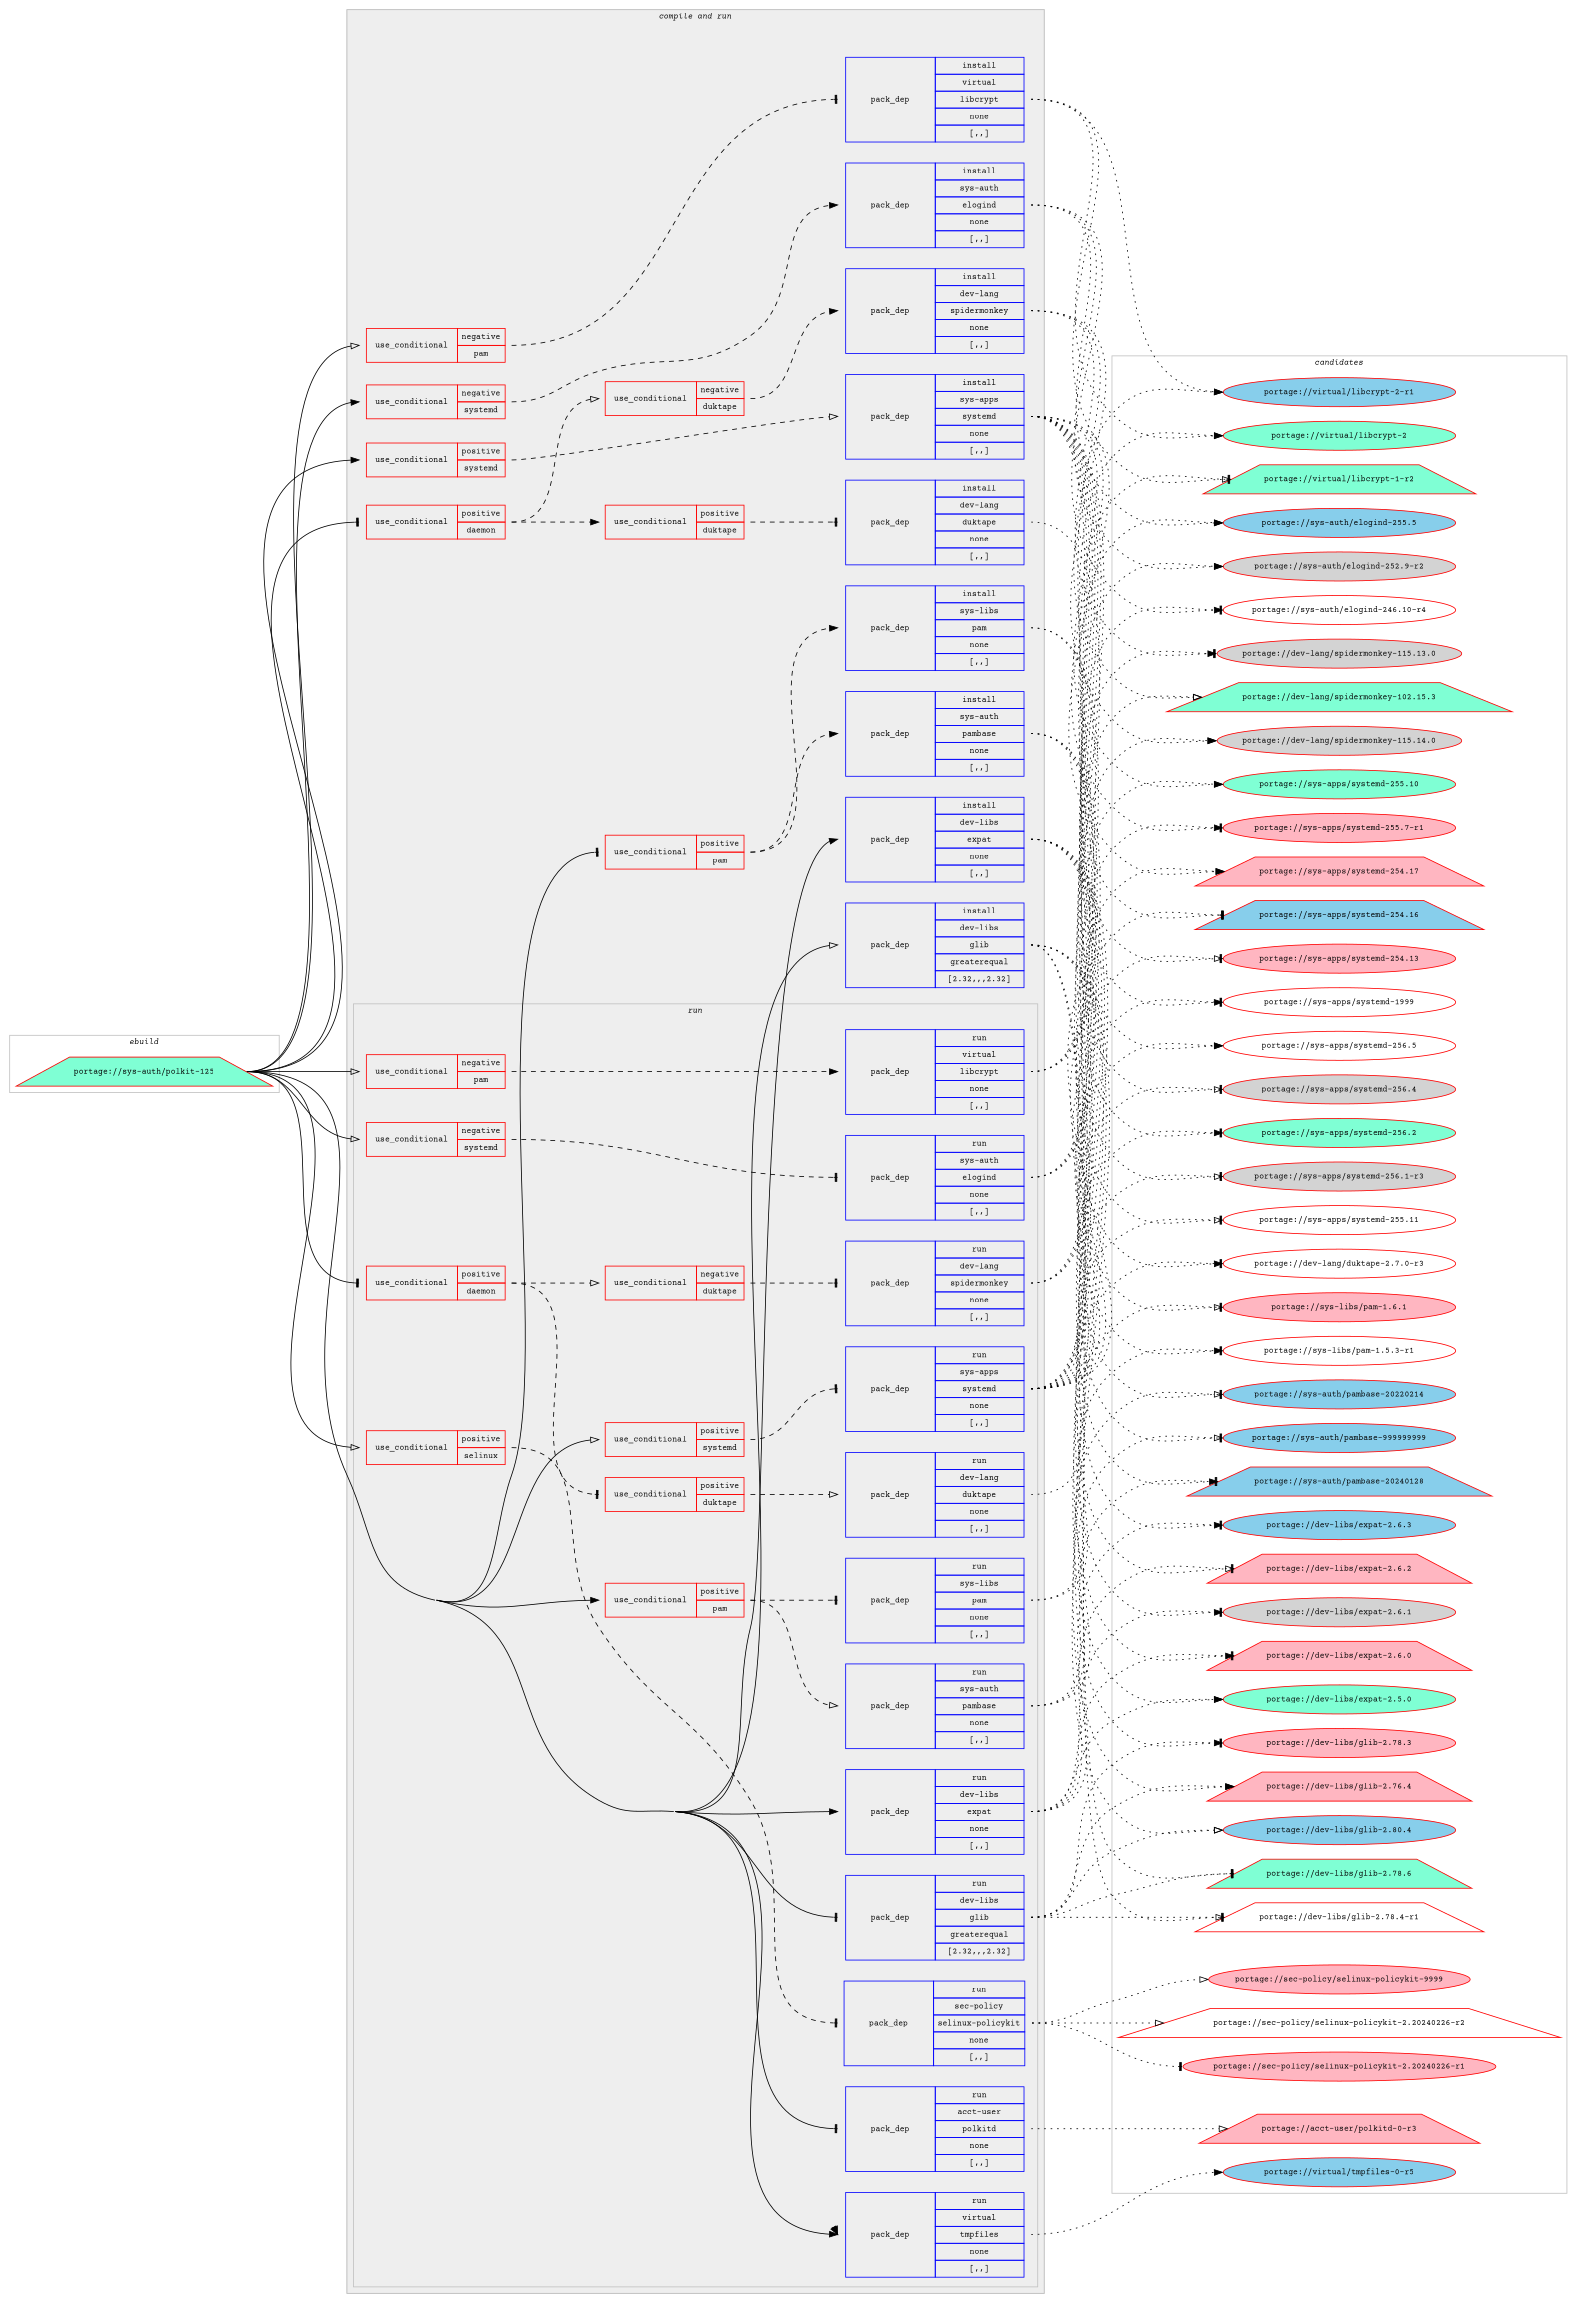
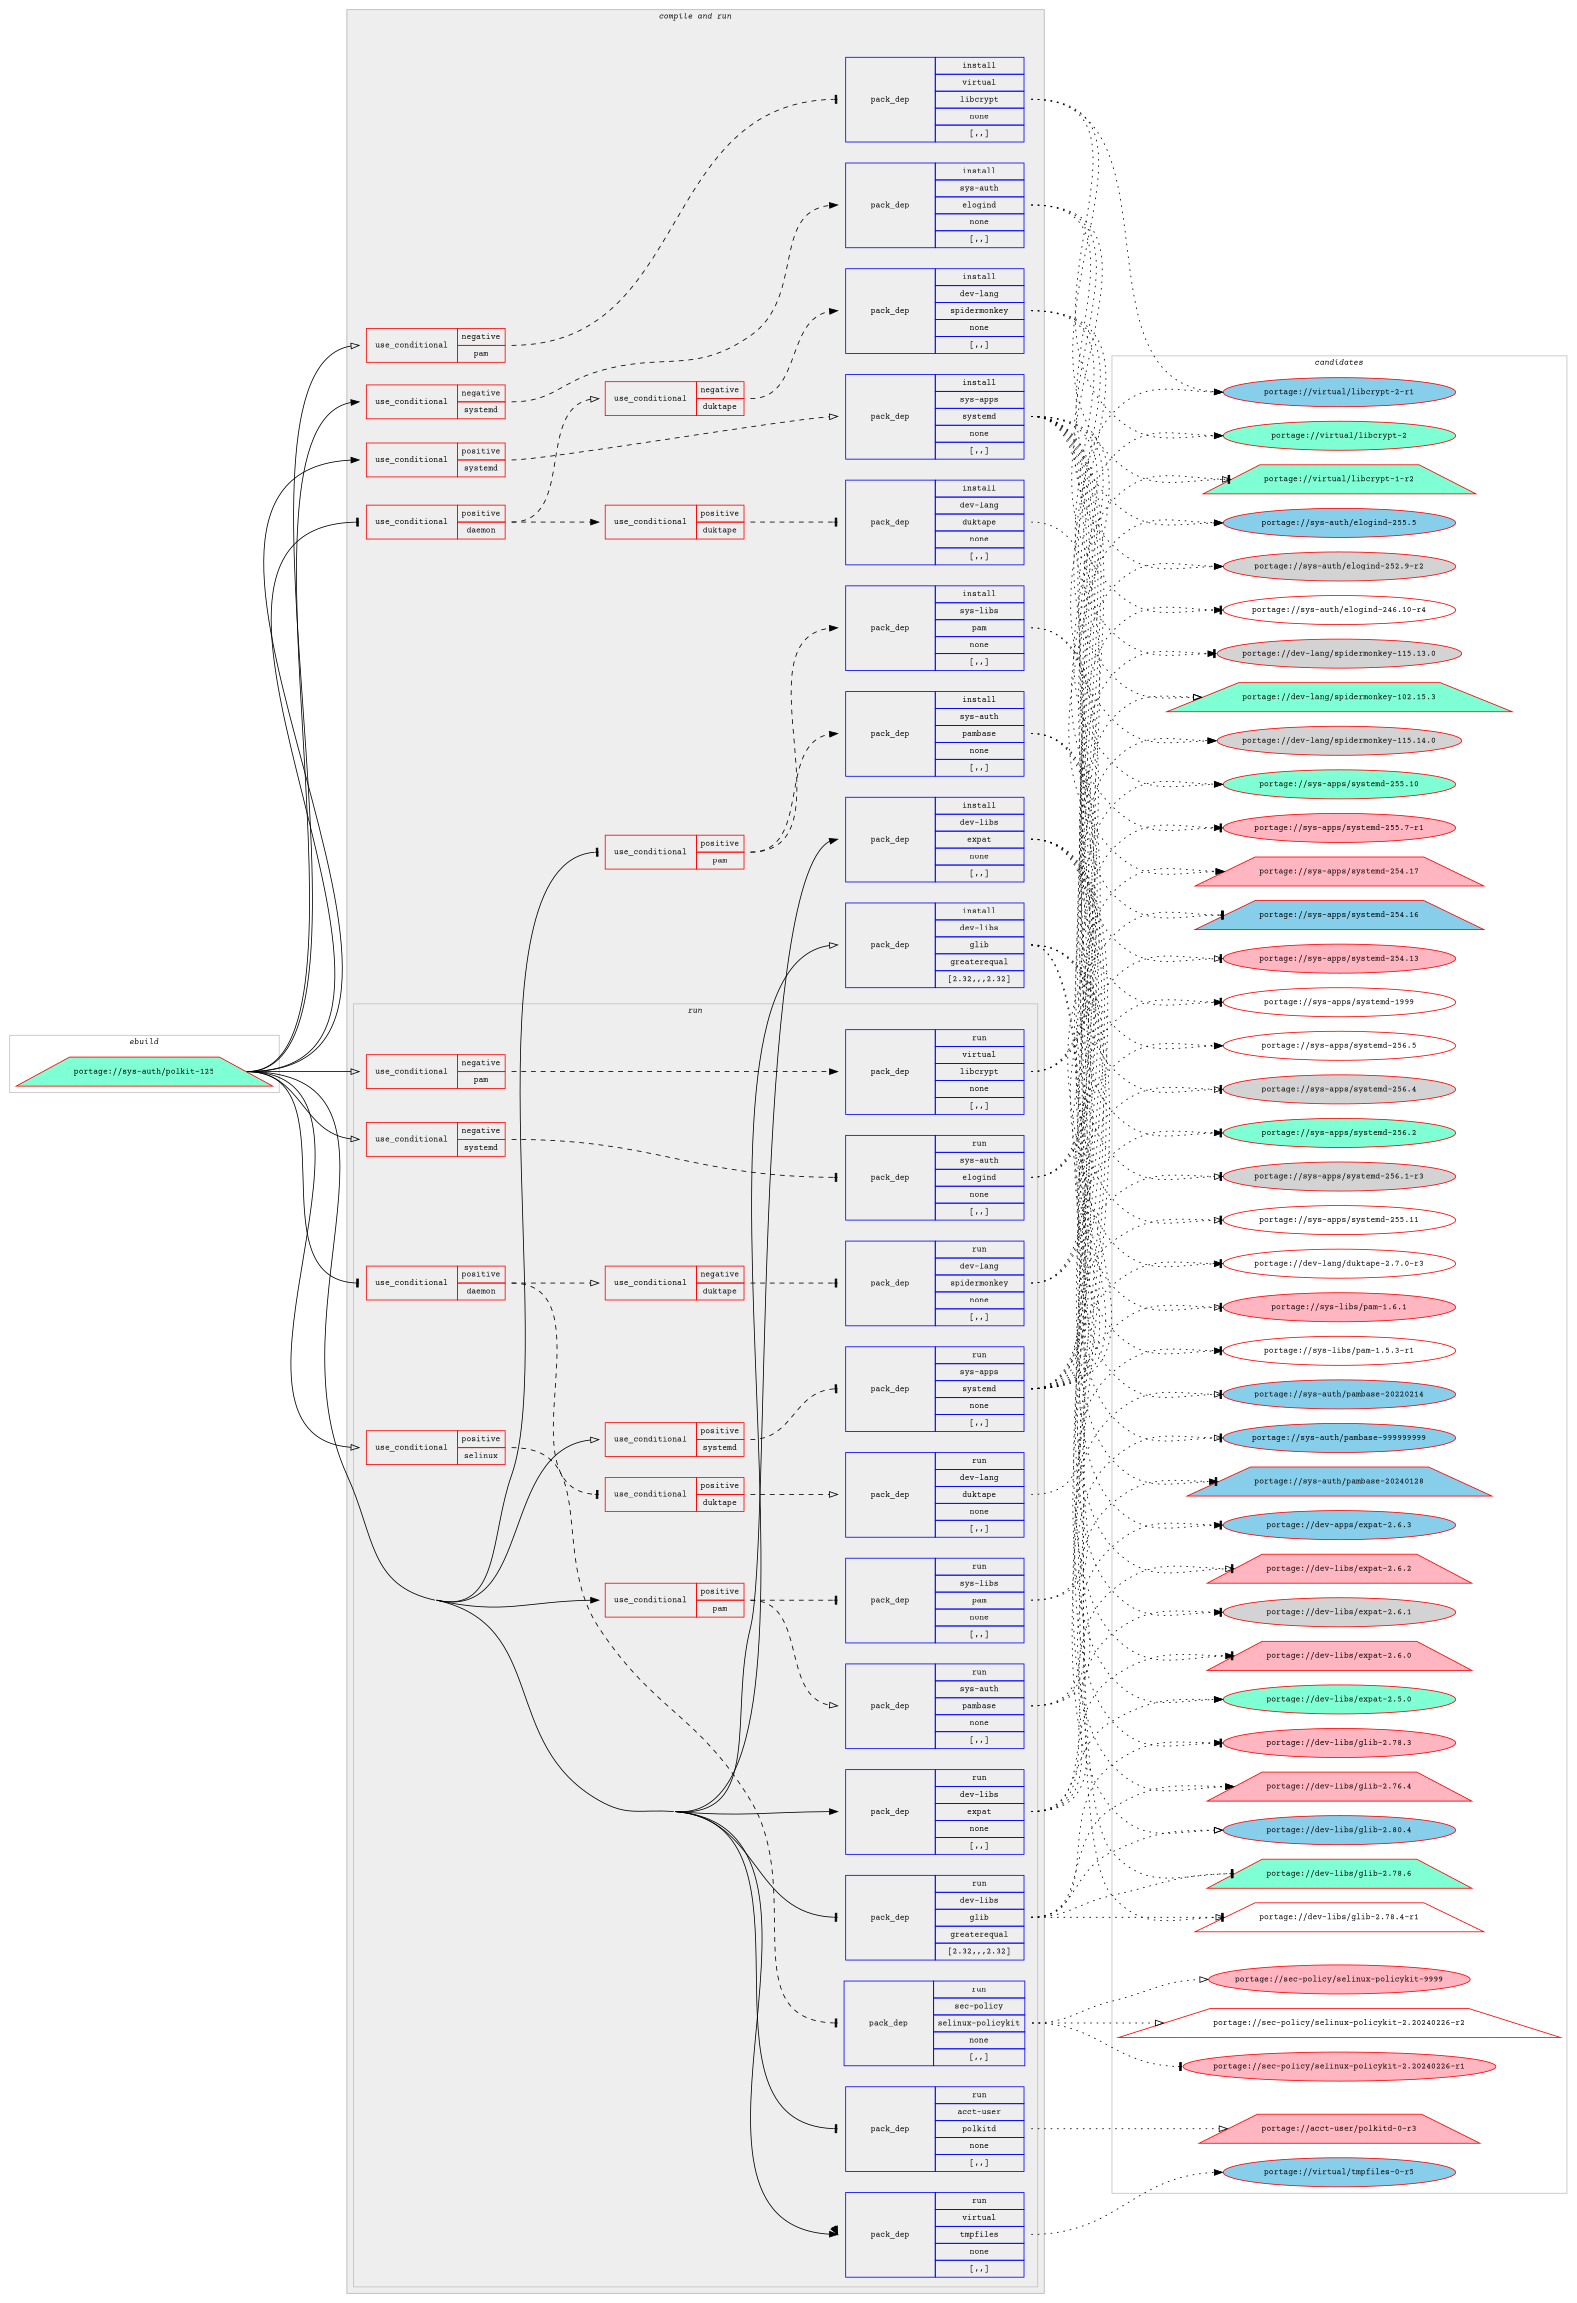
node "portage://dev-libs/expat-2.6.3": label "portage://dev-libs/expat-2.6.3" -> "portage://dev-apps/expat-2.6.3"
